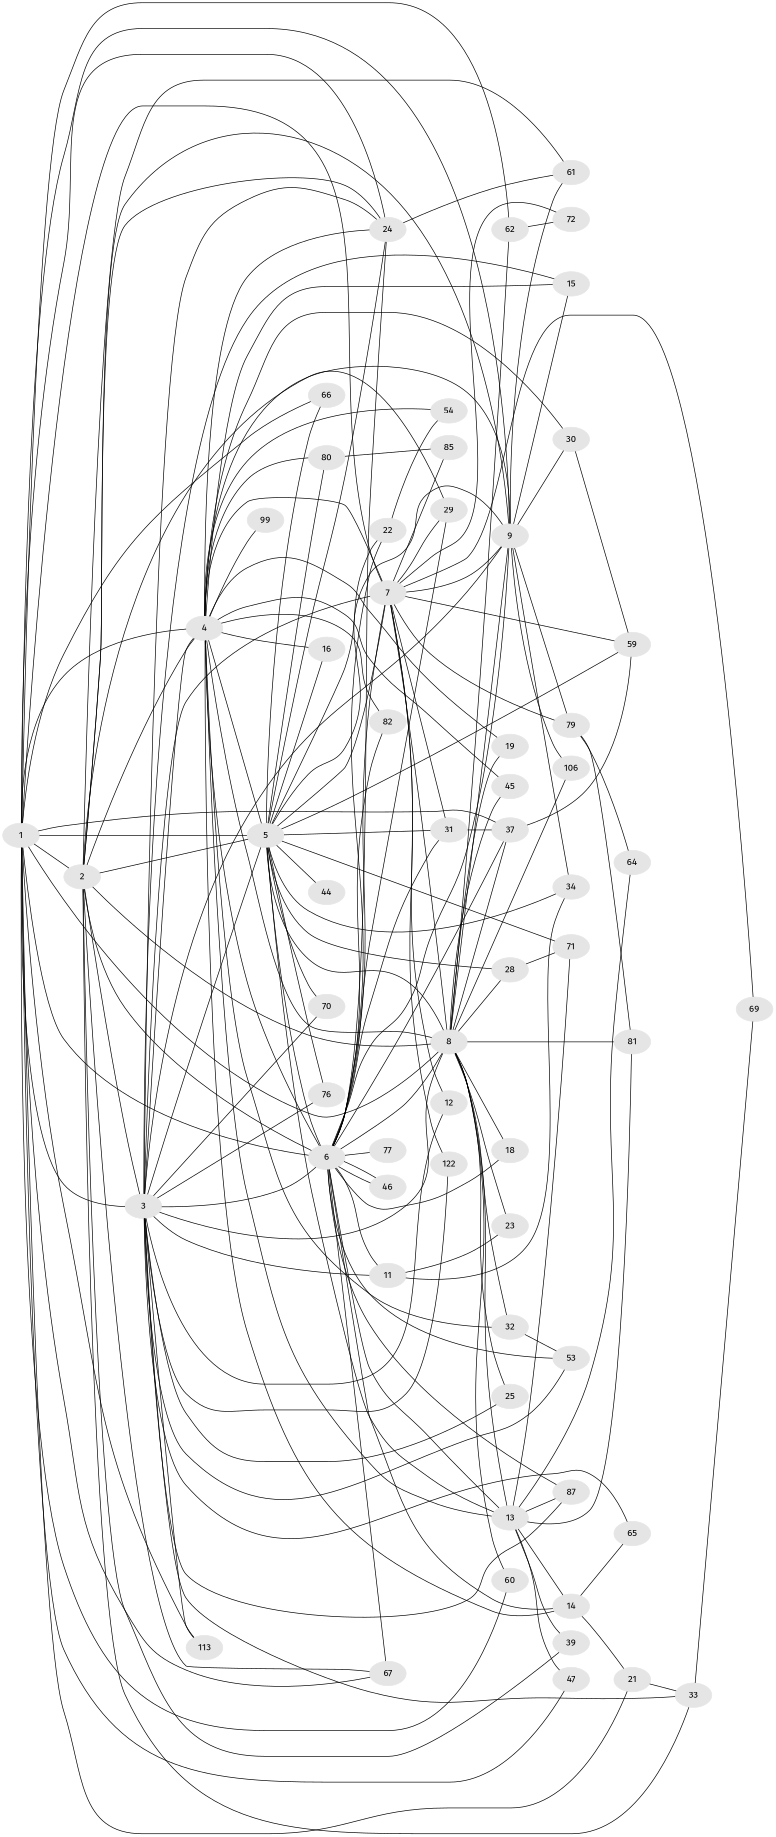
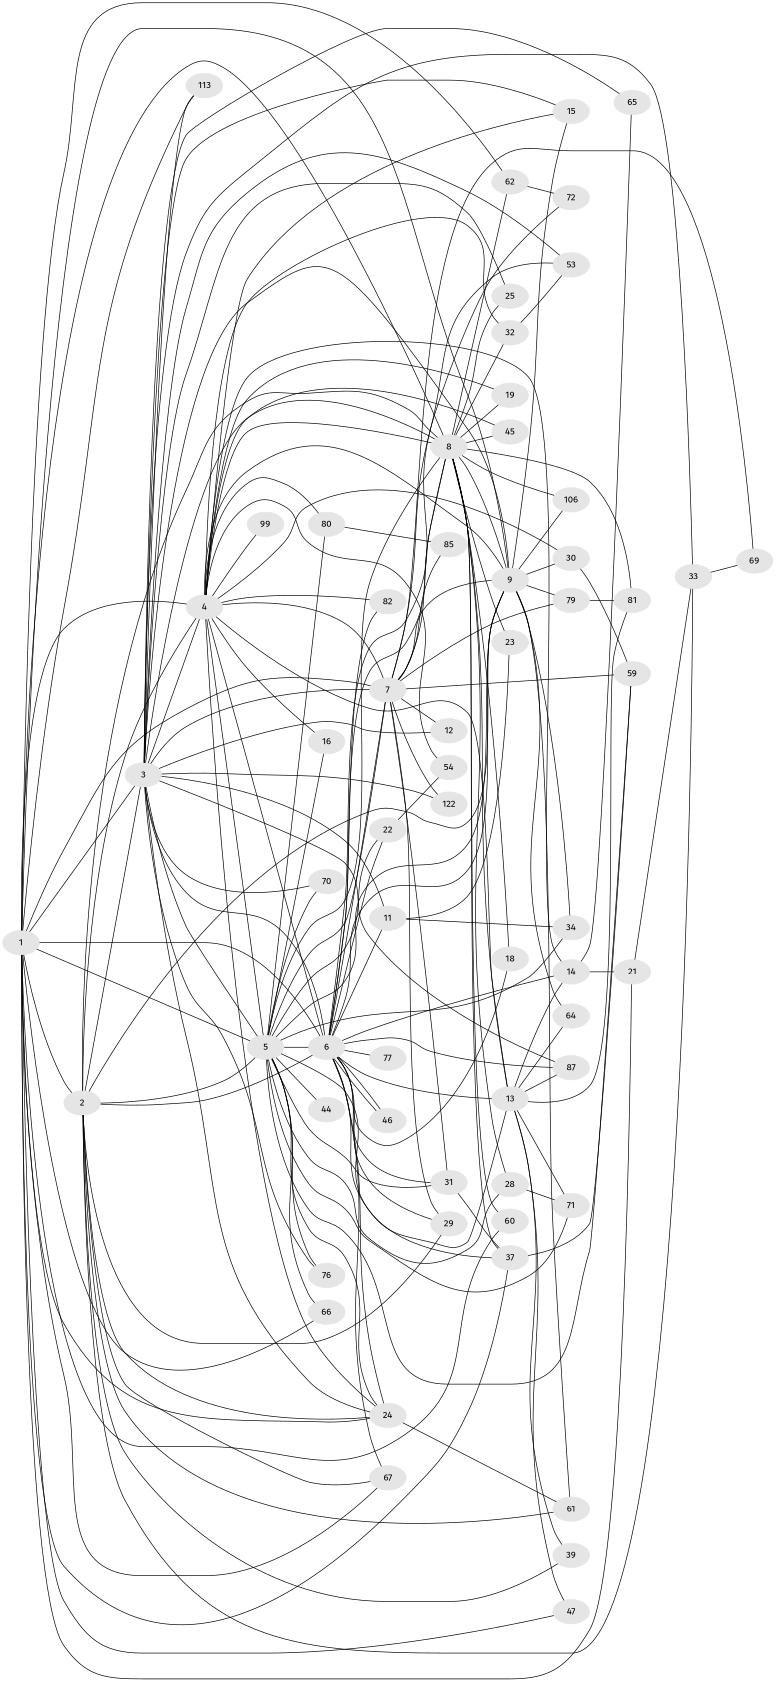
edge "79" -- "64": now "9" -- "64"
